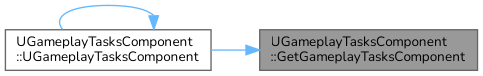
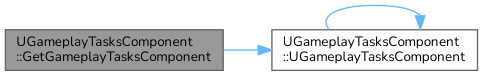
edge "UGameplayTasksComponent ::UGameplayTasksComponent" -> "UGameplayTasksComponent ::GetGameplayTasksComponent": reversed
